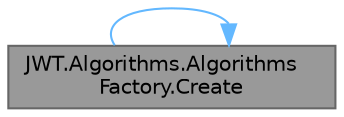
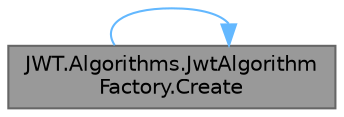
node "JWT.Algorithms.Algorithms Factory.Create": label "JWT.Algorithms.Algorithms Factory.Create" -> "JWT.Algorithms.JwtAlgorithm Factory.Create"
